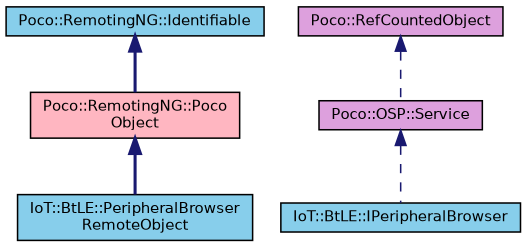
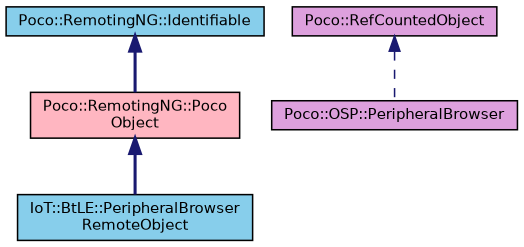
node "Poco::OSP::Service": label "Poco::OSP::Service" -> "Poco::OSP::PeripheralBrowser"
node "IoT::BtLE::IPeripheralBrowser": removed
